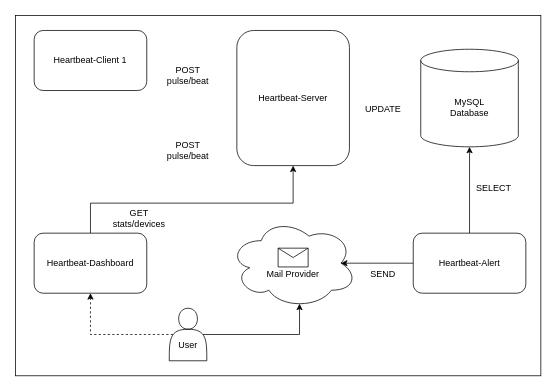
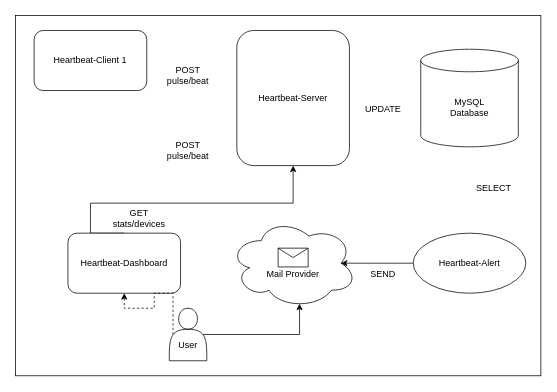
edge "Heartbeat-Alert" -> "MySQL Database": removed
node "Heartbeat-Dashboard": moved (90, 263) -> (124, 263)
node "Heartbeat-Alert": shape rounded rectangle -> ellipse
